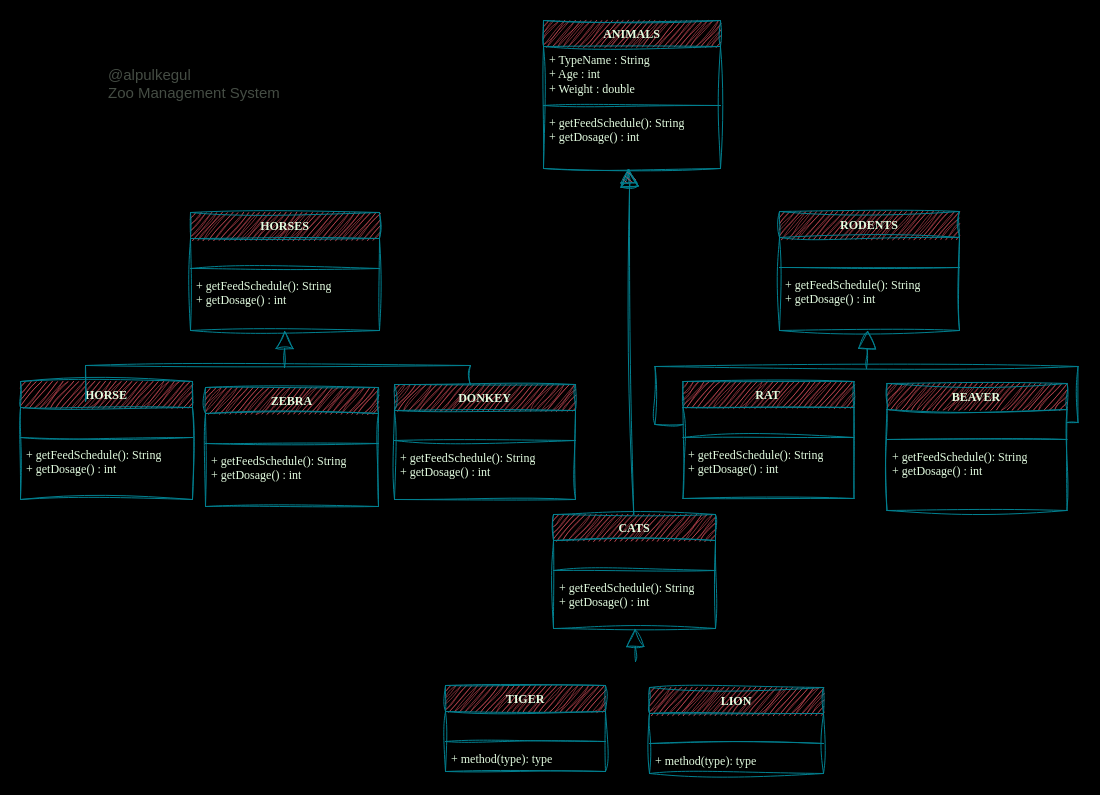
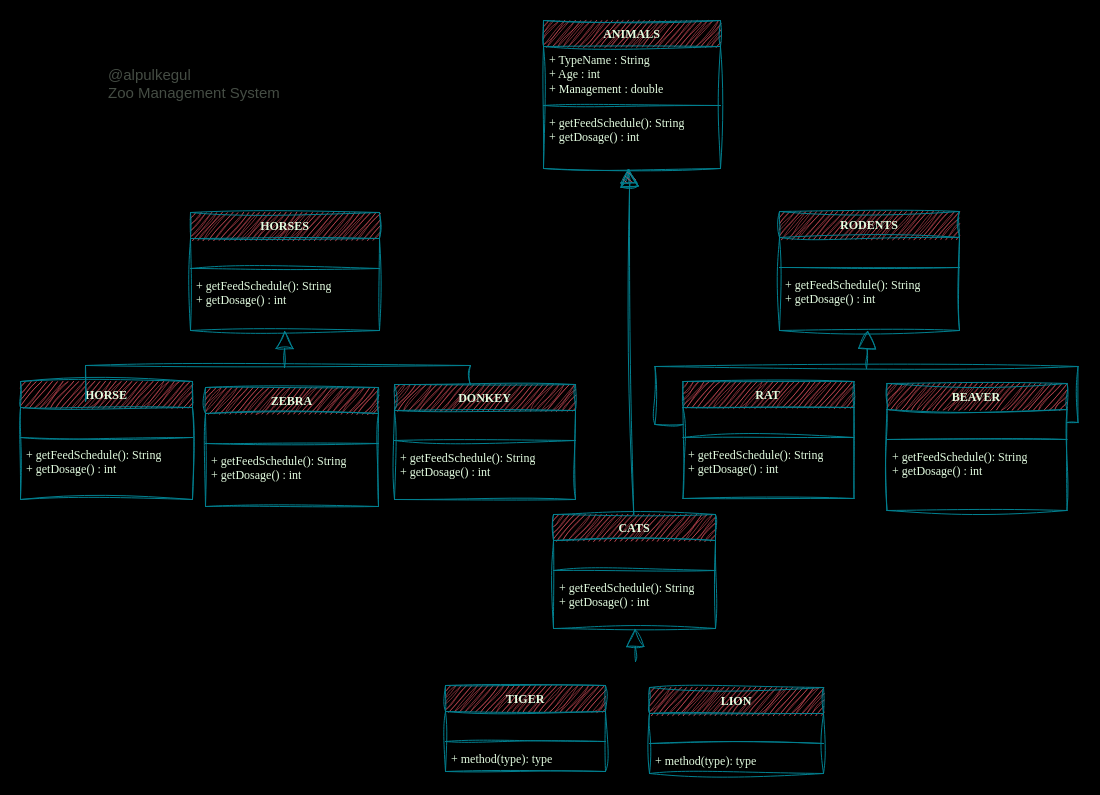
node "+ TypeName : String + Age : int + Weight : double": label "+ TypeName : String + Age : int + Weight : double" -> "+ TypeName : String + Age : int + Management : double"
